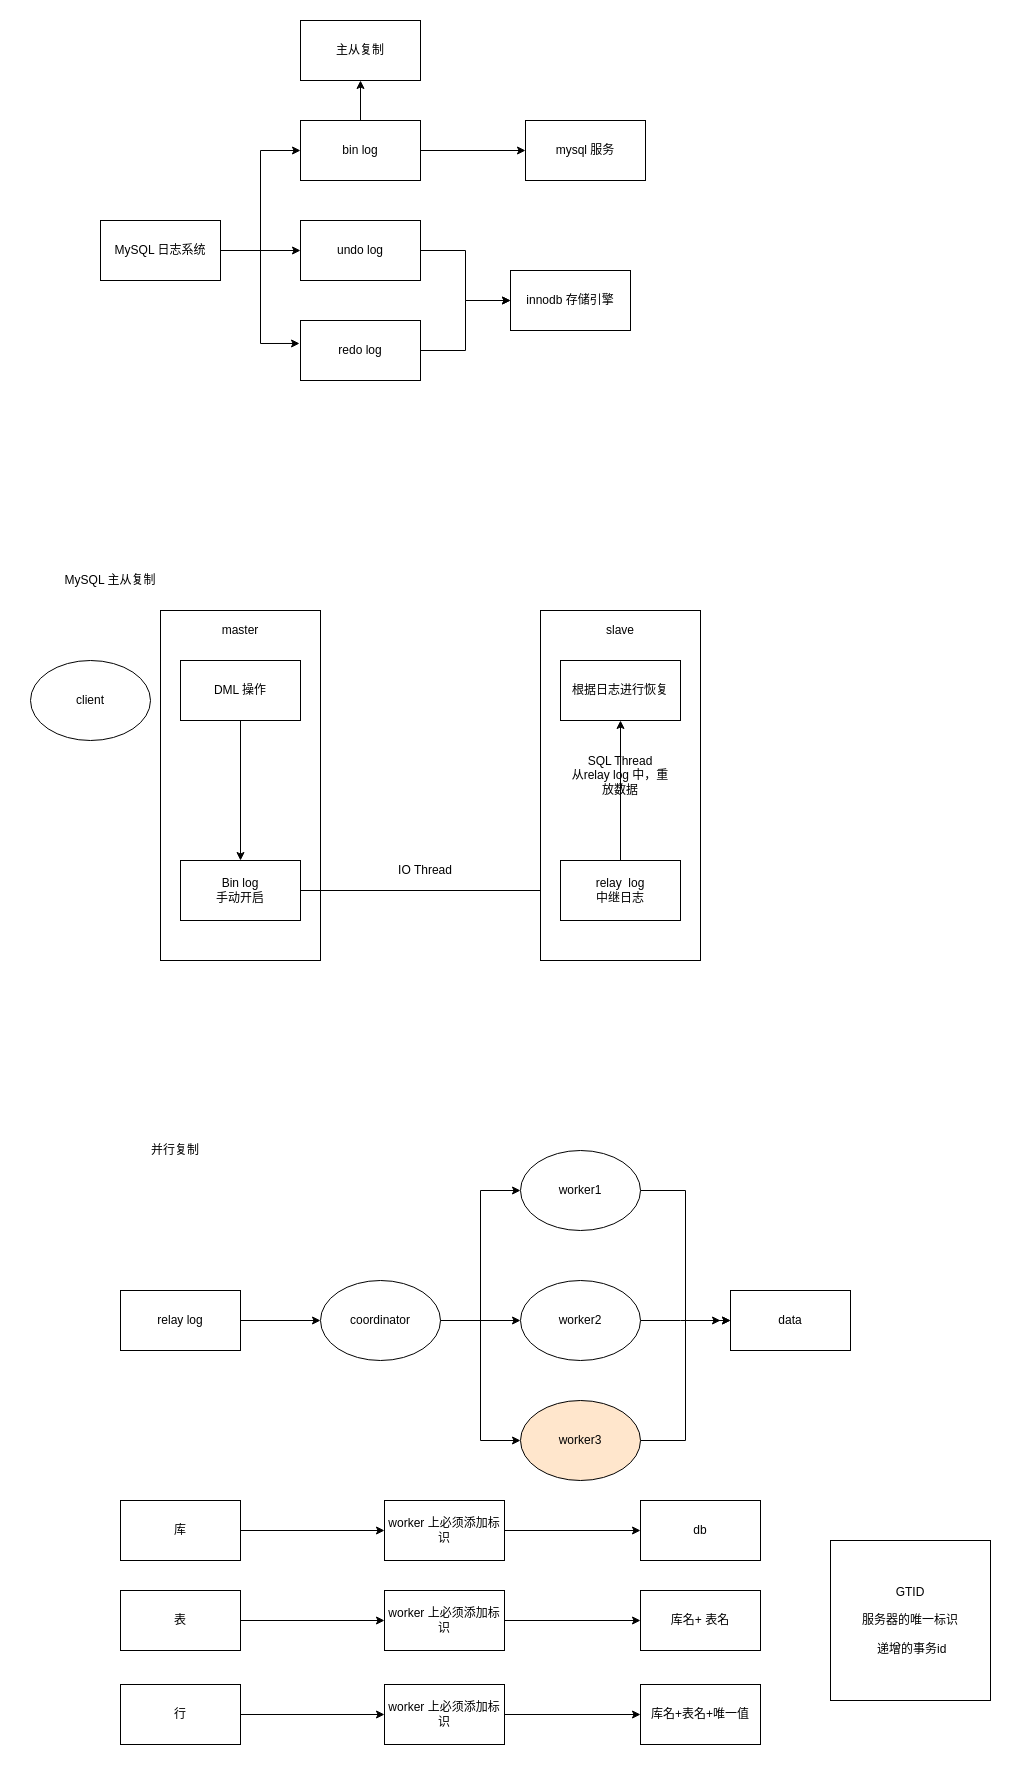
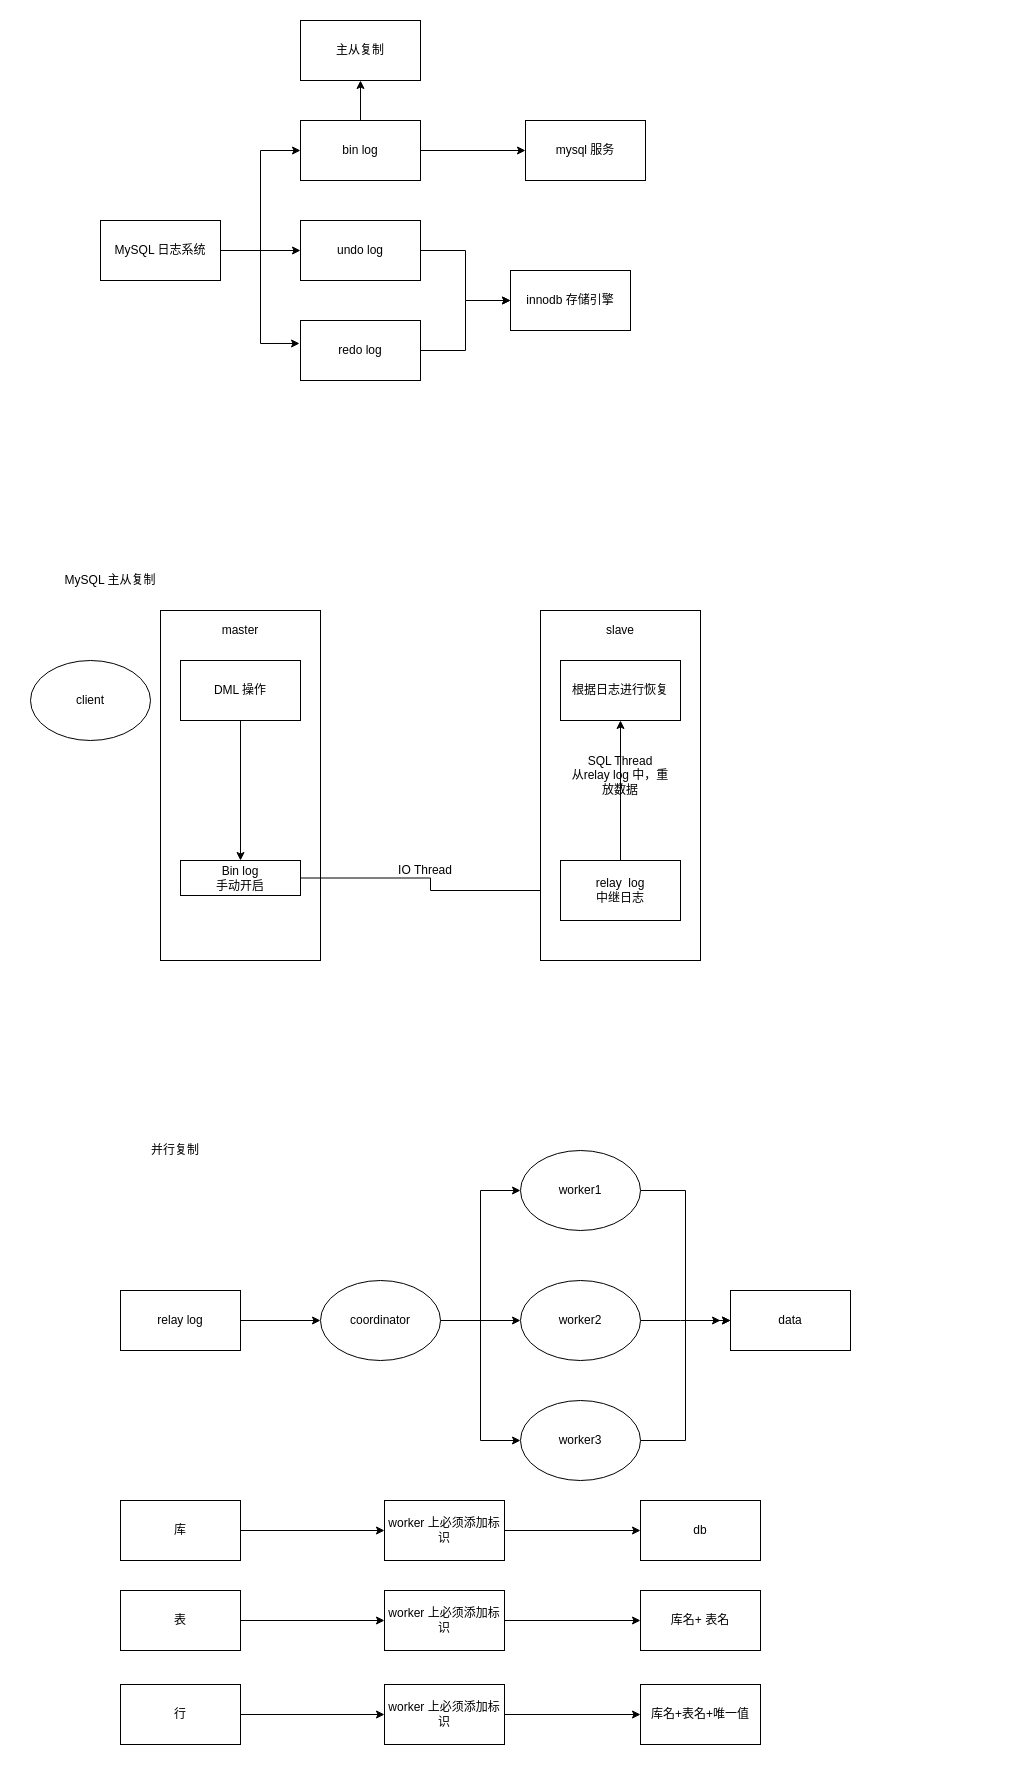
node "Bin log 手动开启": size 120x60 -> 120x35
node "worker3": fillcolor #ffe6cc -> #ffffff
node "GTID 服务器的唯一标识 递增的事务id": removed
